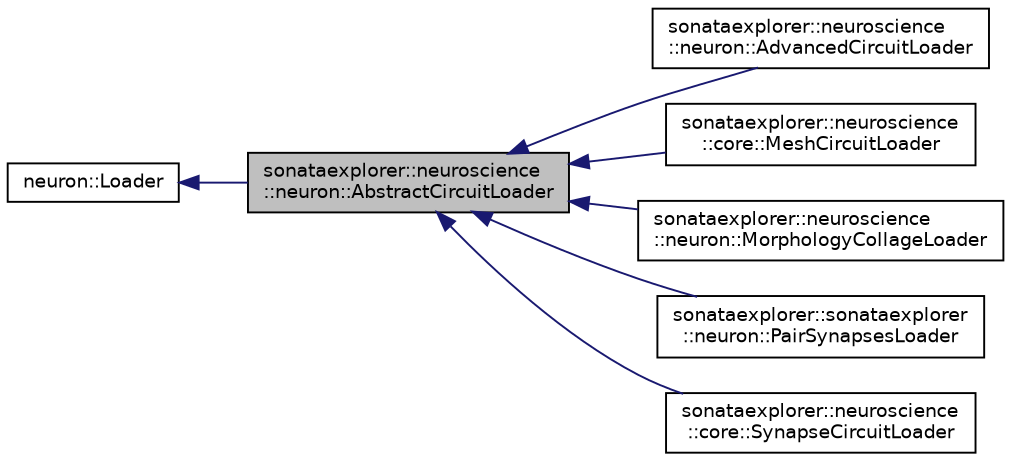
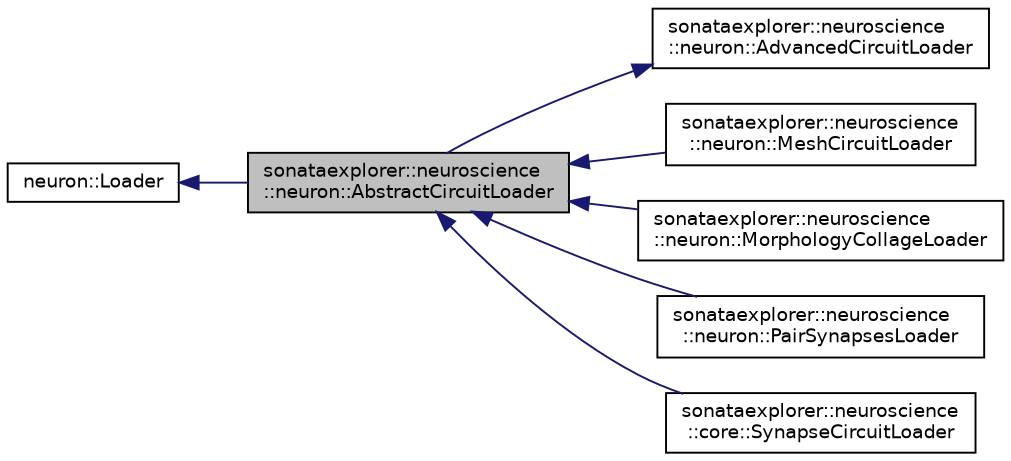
edge "sonataexplorer::neuroscience ::neuron::AdvancedCircuitLoader" -> "sonataexplorer::neuroscience ::neuron::AbstractCircuitLoader": reversed
node "sonataexplorer::neuroscience ::core::MeshCircuitLoader": label "sonataexplorer::neuroscience ::core::MeshCircuitLoader" -> "sonataexplorer::neuroscience ::neuron::MeshCircuitLoader"
node "sonataexplorer::sonataexplorer ::neuron::PairSynapsesLoader": label "sonataexplorer::sonataexplorer ::neuron::PairSynapsesLoader" -> "sonataexplorer::neuroscience ::neuron::PairSynapsesLoader"
